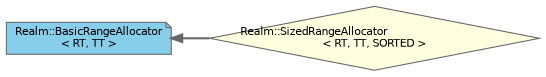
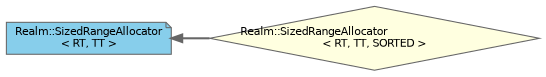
node "Realm::BasicRangeAllocator < RT, TT >": label "Realm::BasicRangeAllocator < RT, TT >" -> "Realm::SizedRangeAllocator < RT, TT >"
